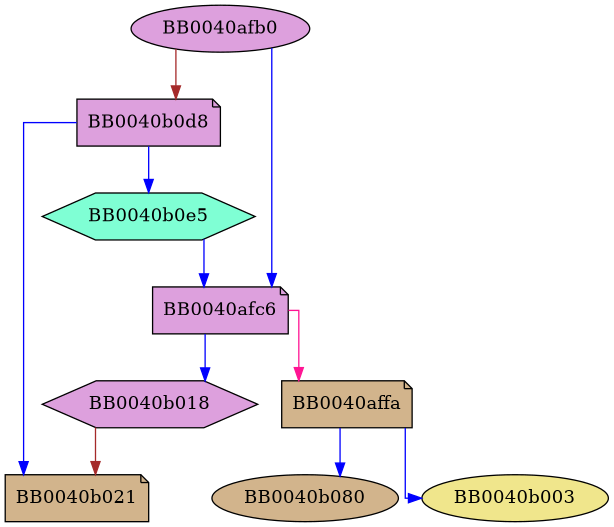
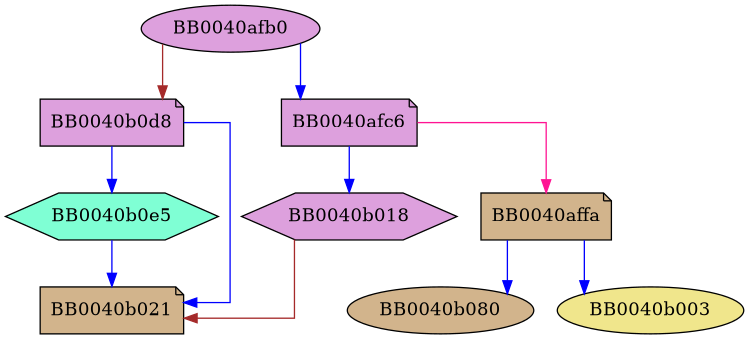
edge "BB0040b0e5" -> "BB0040afc6": now "BB0040b0e5" -> "BB0040b021"
